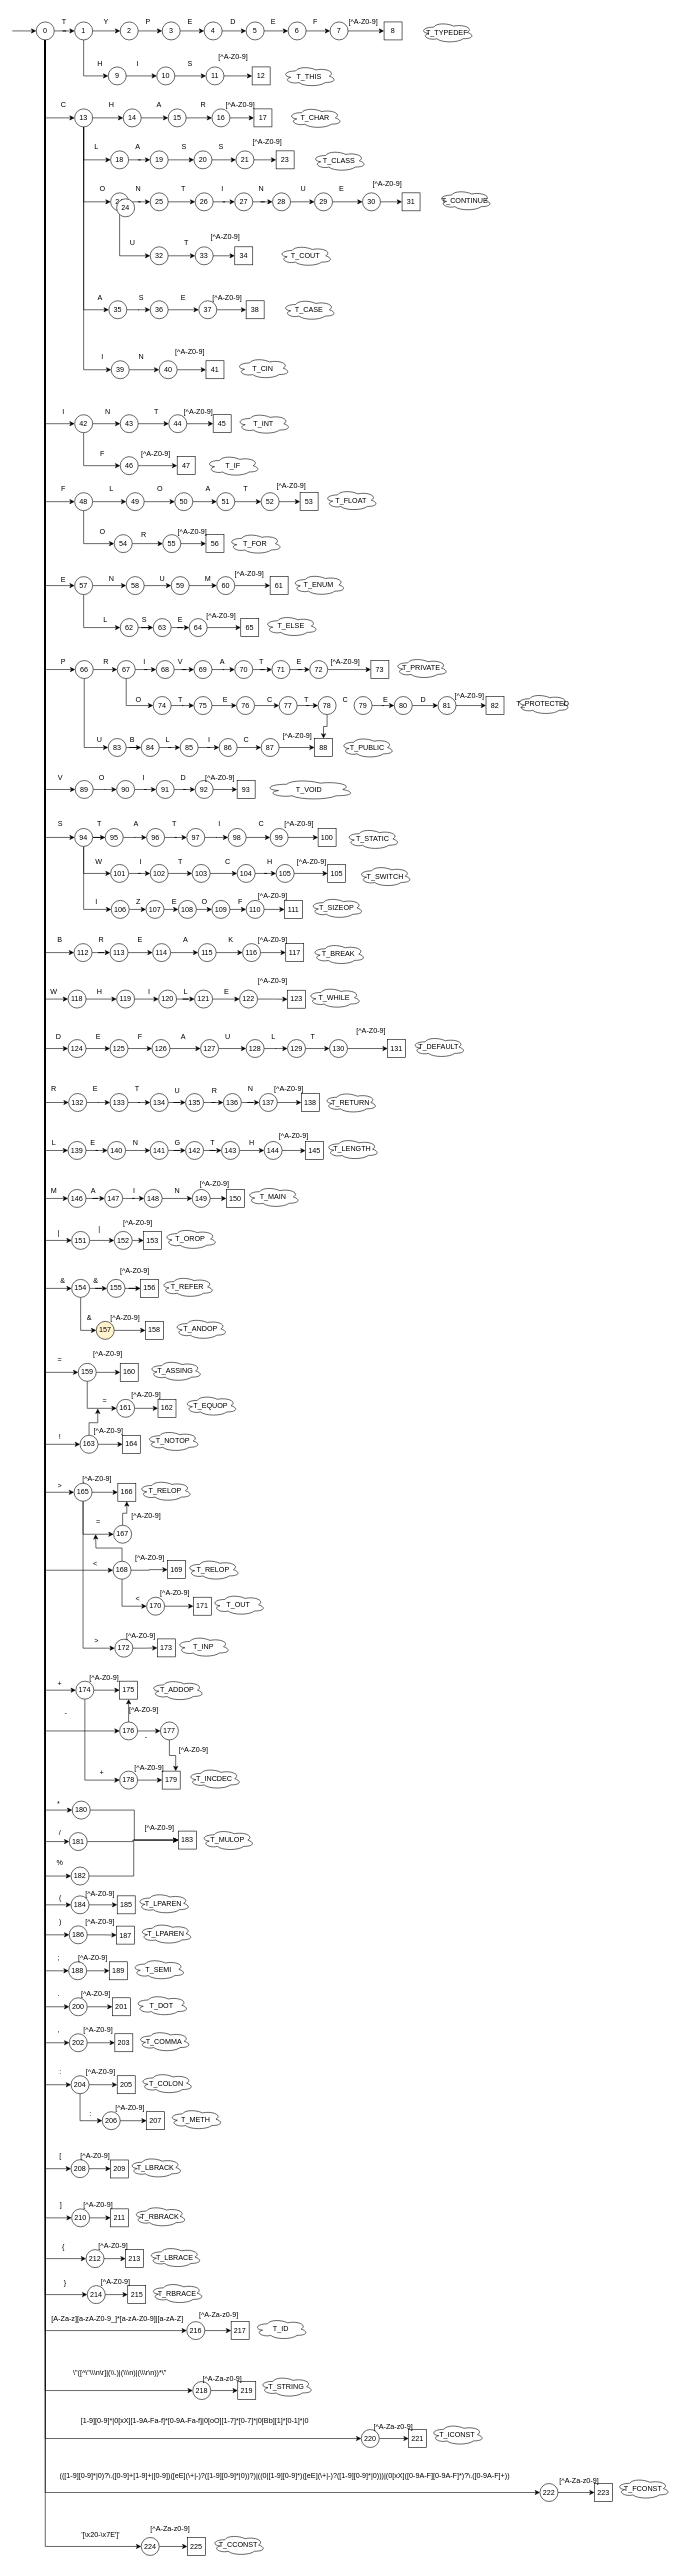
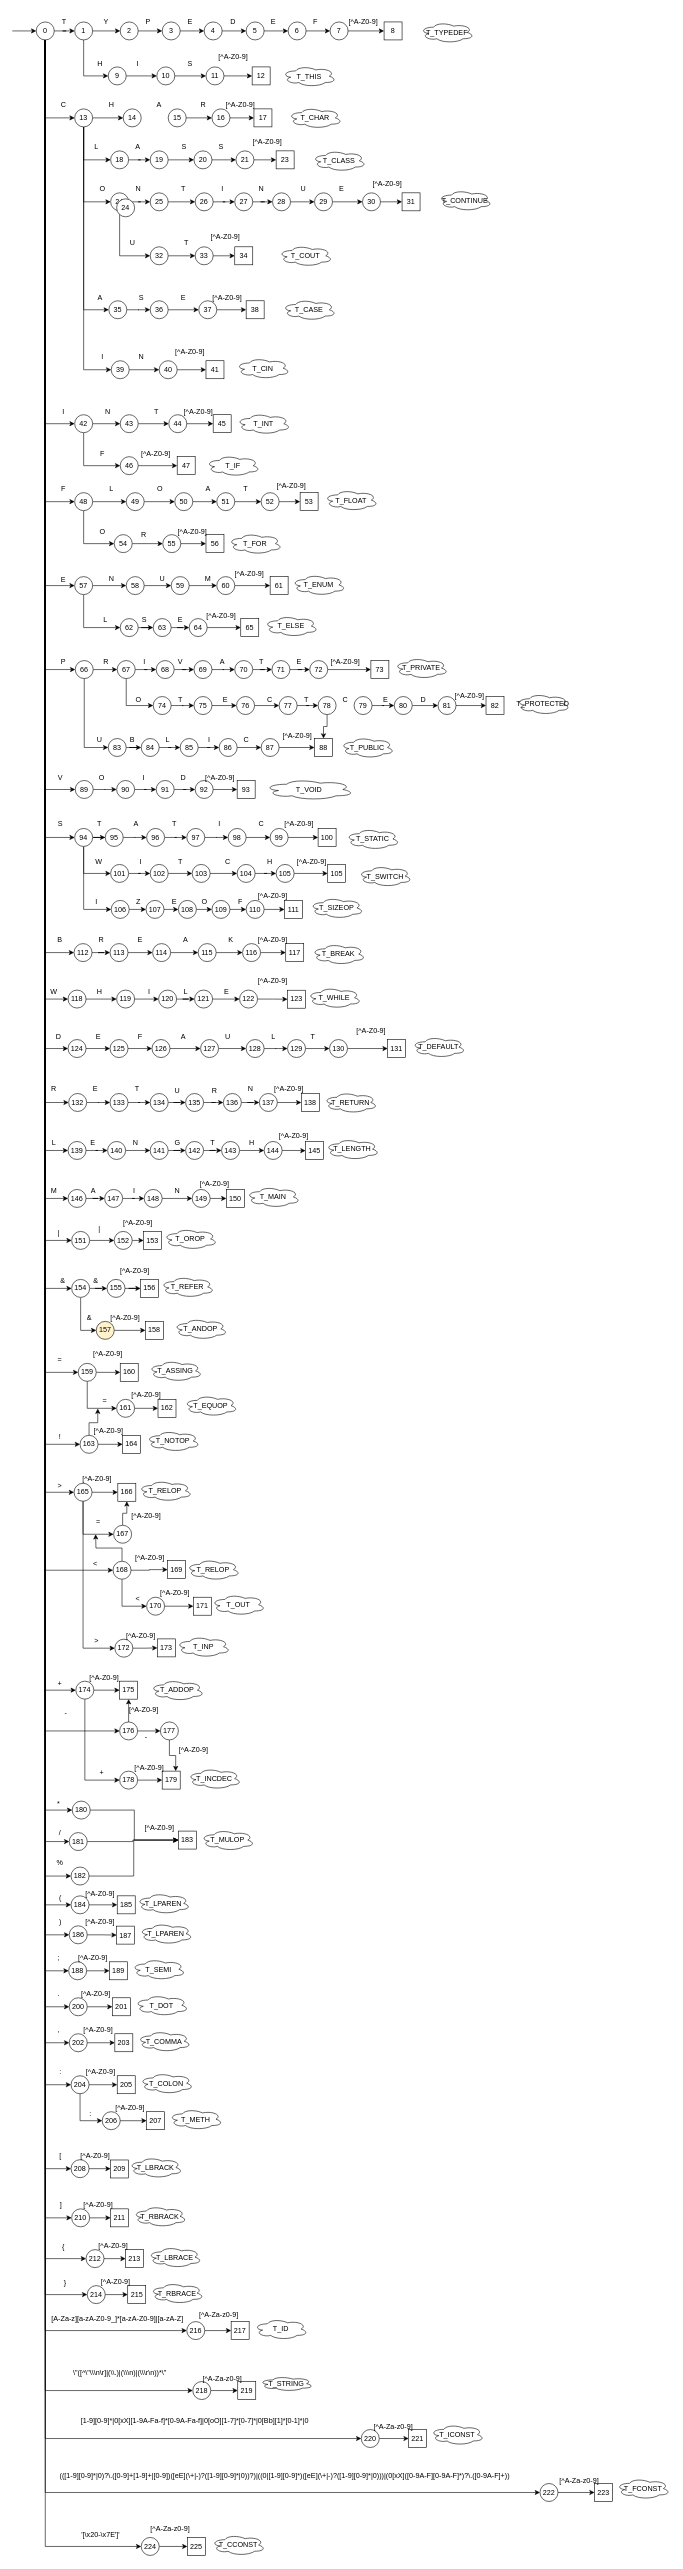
edge "14" -> "15": removed
node "T_STRING": size 54x21 -> 54x15
